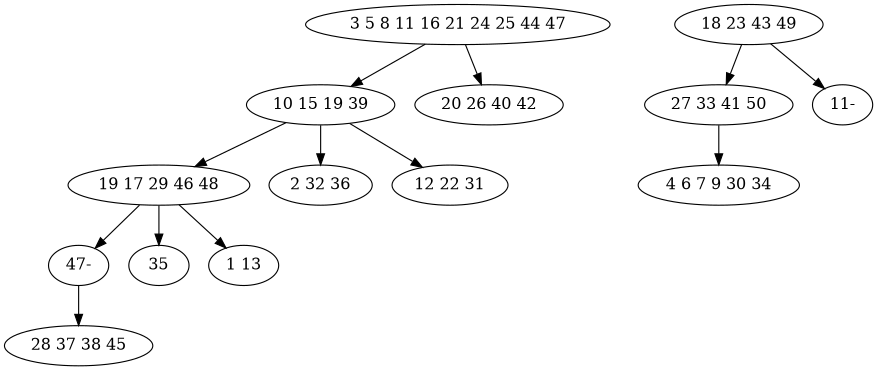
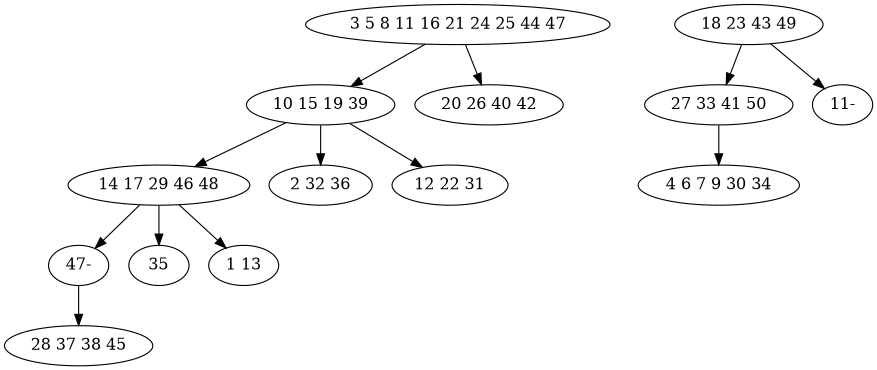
node "19 17 29 46 48": label "19 17 29 46 48" -> "14 17 29 46 48"
